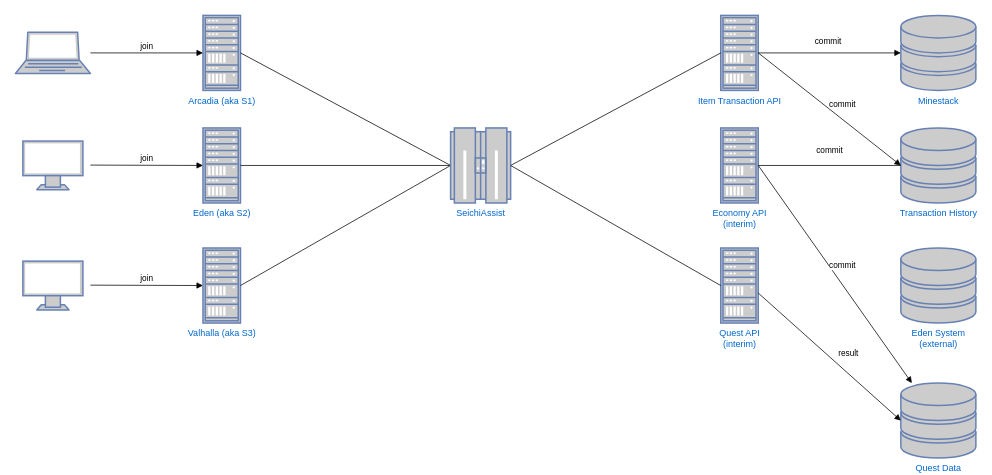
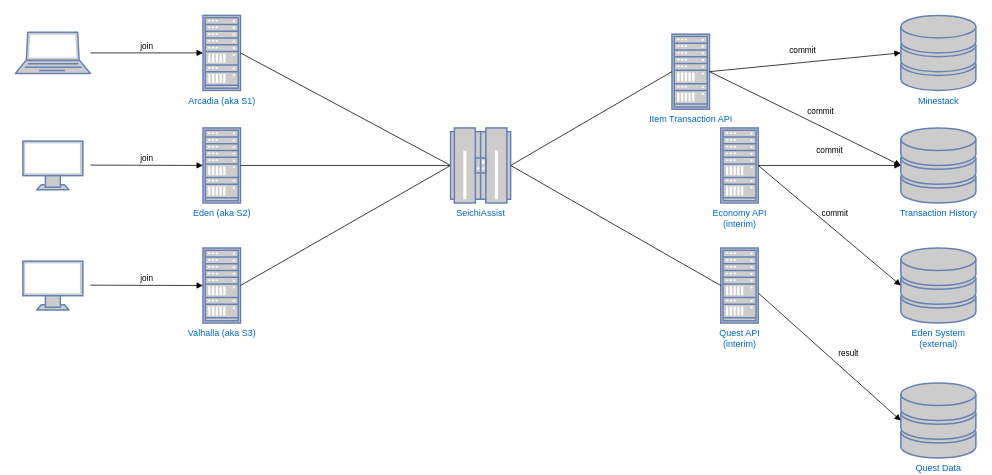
node "Item Transaction API": moved (739, 53) -> (690, 72)
edge "Economy API (interim)" -- "Transaction History": arrowhead none -> block
edge "Economy API (interim)" -> "Quest Data": now "Economy API (interim)" -> "Eden System (external)"
